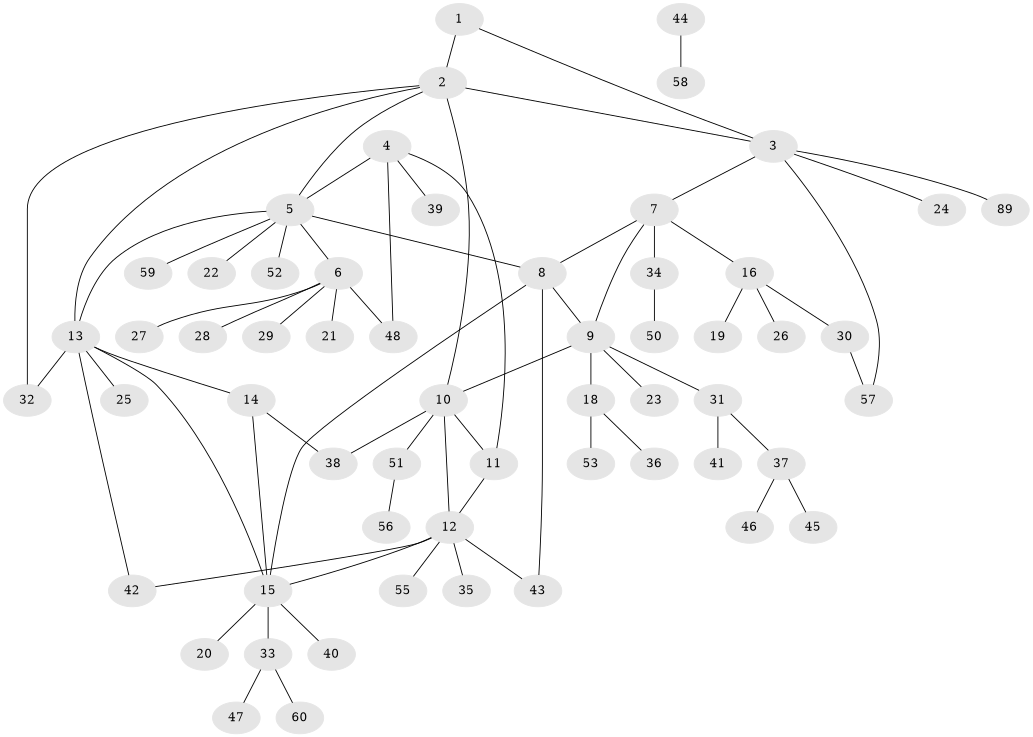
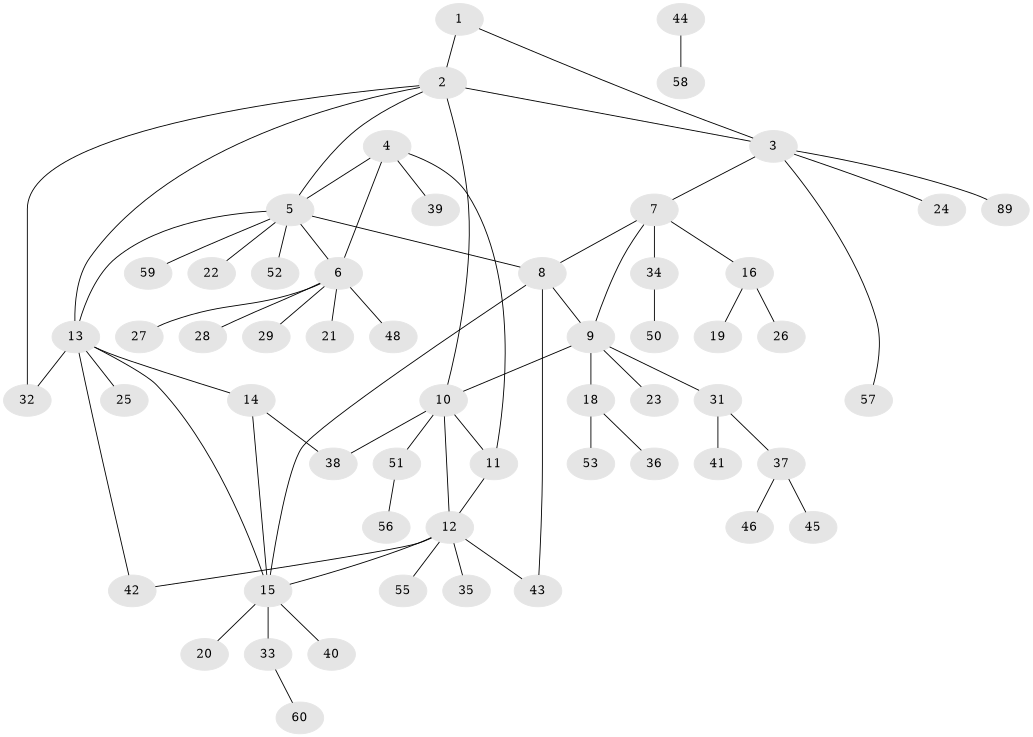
edge "4" -- "48": now "4" -- "6"
node "30": removed
node "47": removed
